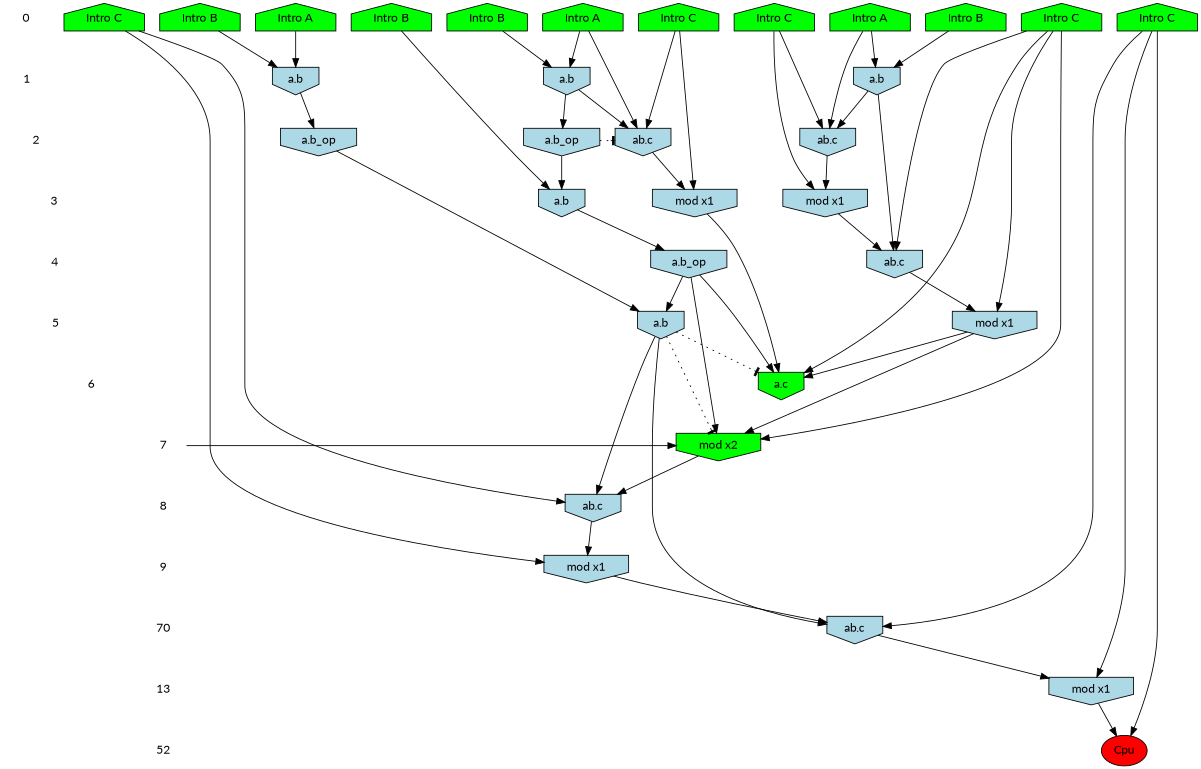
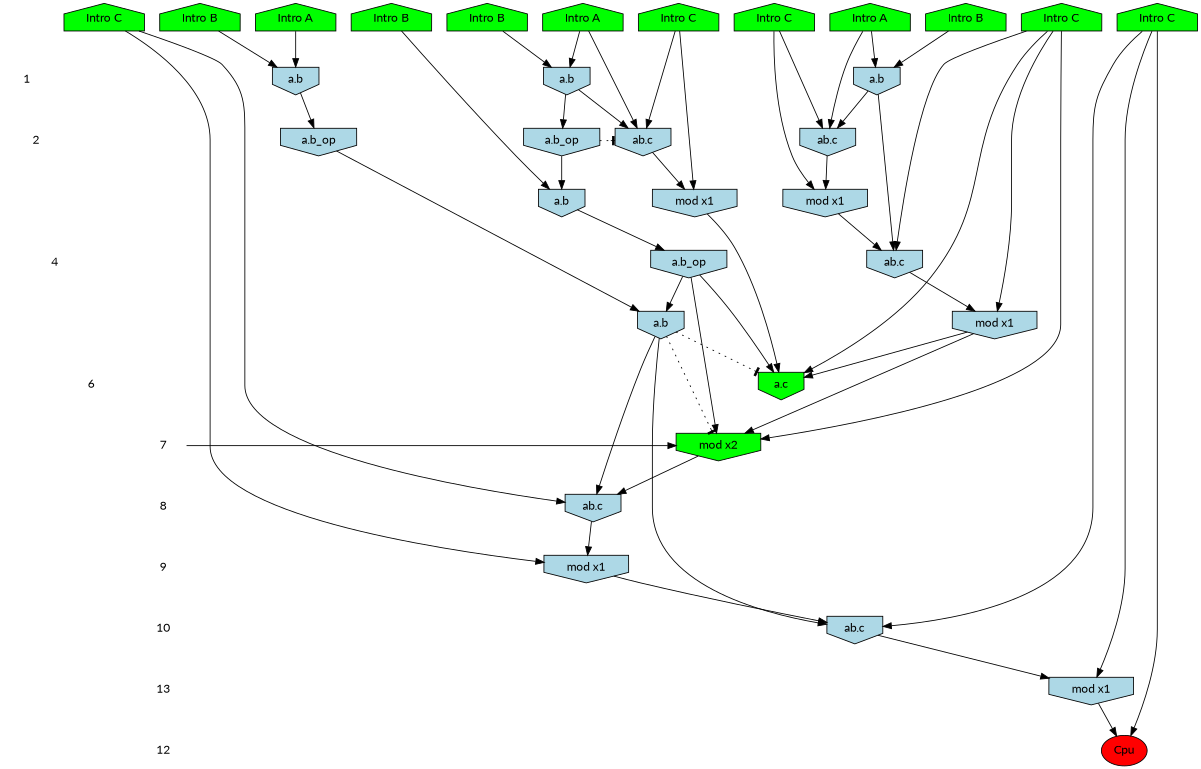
node "0": removed
node "3": removed
node "5": removed
node "70": label "70" -> "10"
node "52": label "52" -> "12"
